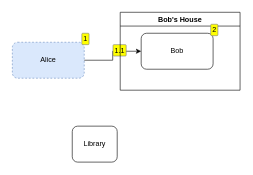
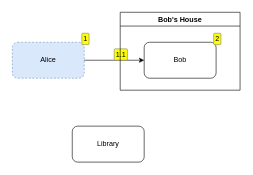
node "Bob": moved (177, 51) -> (180, 60)
node "Library": size 45x36 -> 72x36
